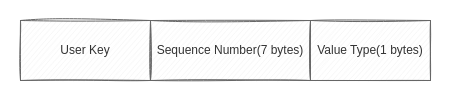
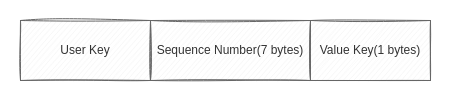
node "Value Type(1 bytes)": label "Value Type(1 bytes)" -> "Value Key(1 bytes)"
